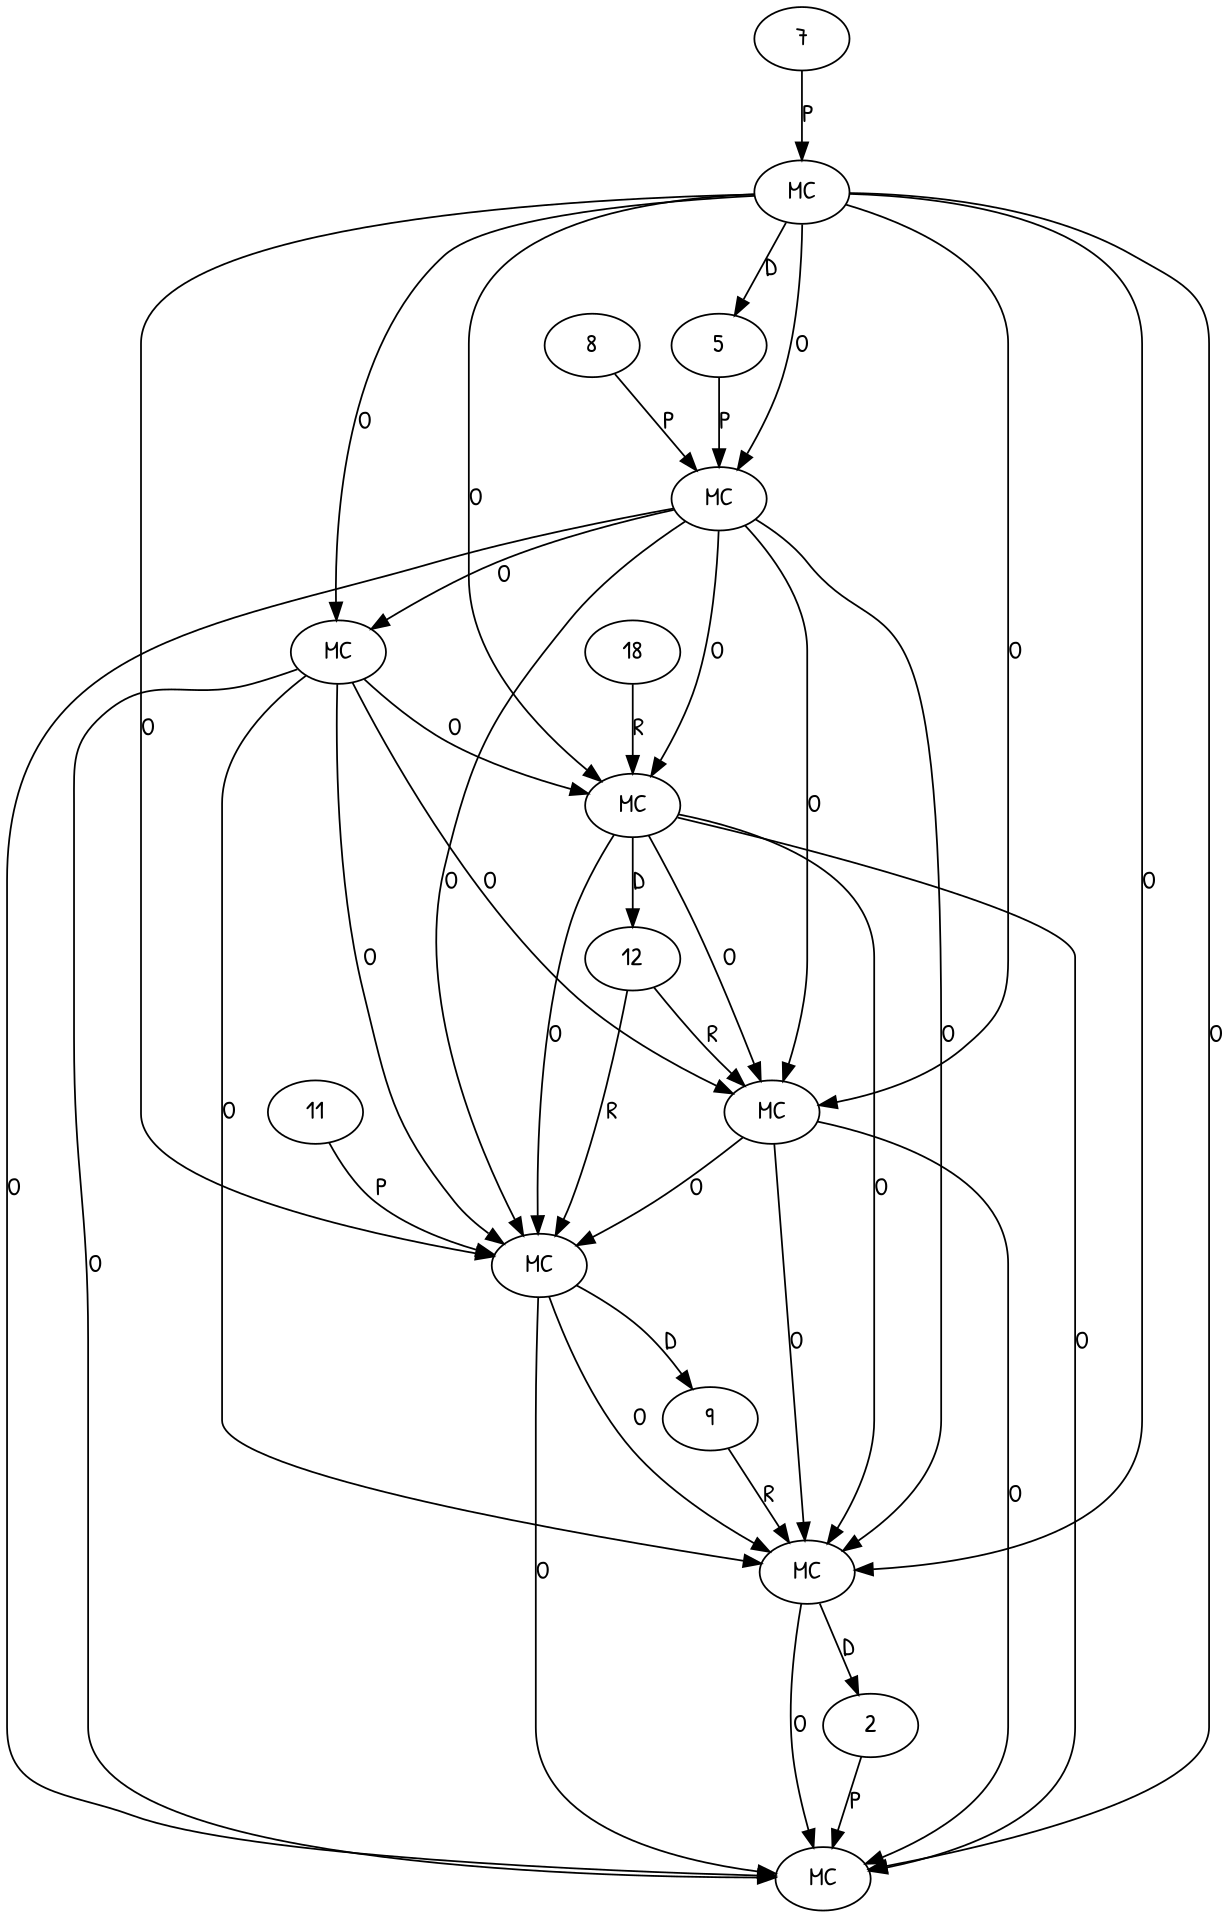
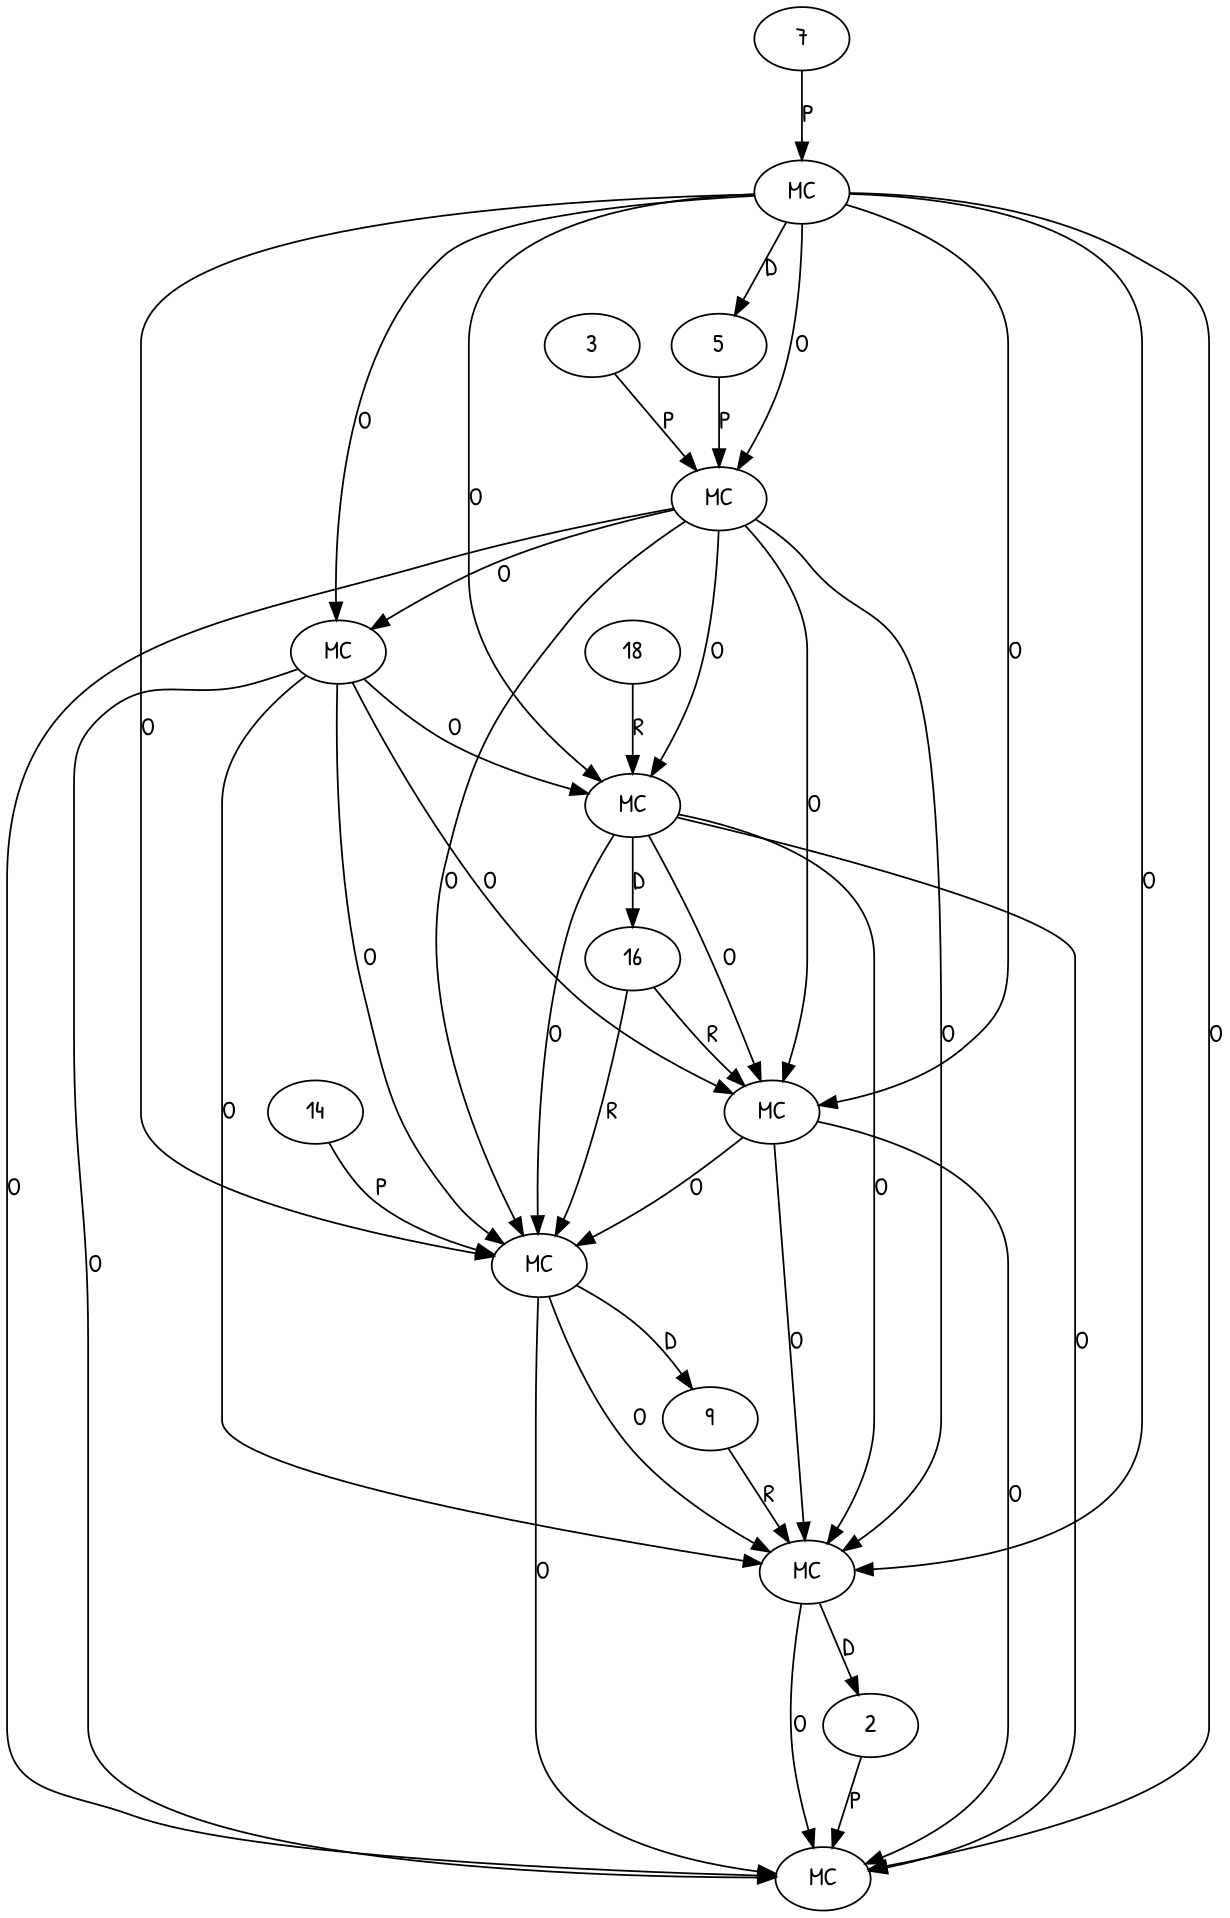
node "8": label "8" -> "3"
node "12": label "12" -> "16"
node "11": label "11" -> "14"
